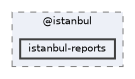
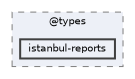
cluster "@istanbul": label "@istanbul" -> "@types"
